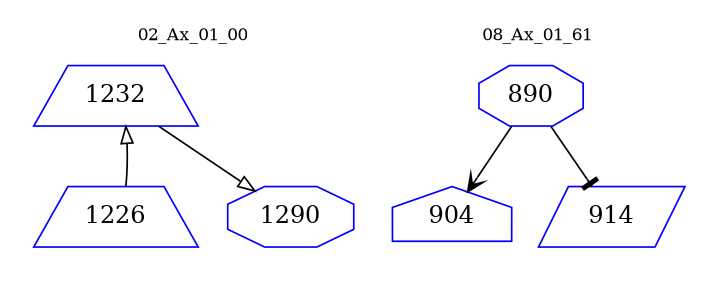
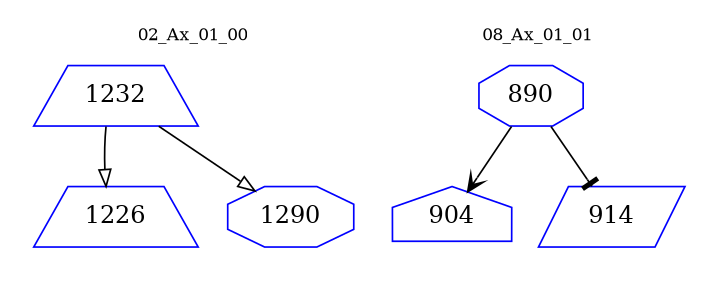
cluster "08_Ax_01_61": label "08_Ax_01_61" -> "08_Ax_01_01"
edge "1226" -> "1232": reversed
